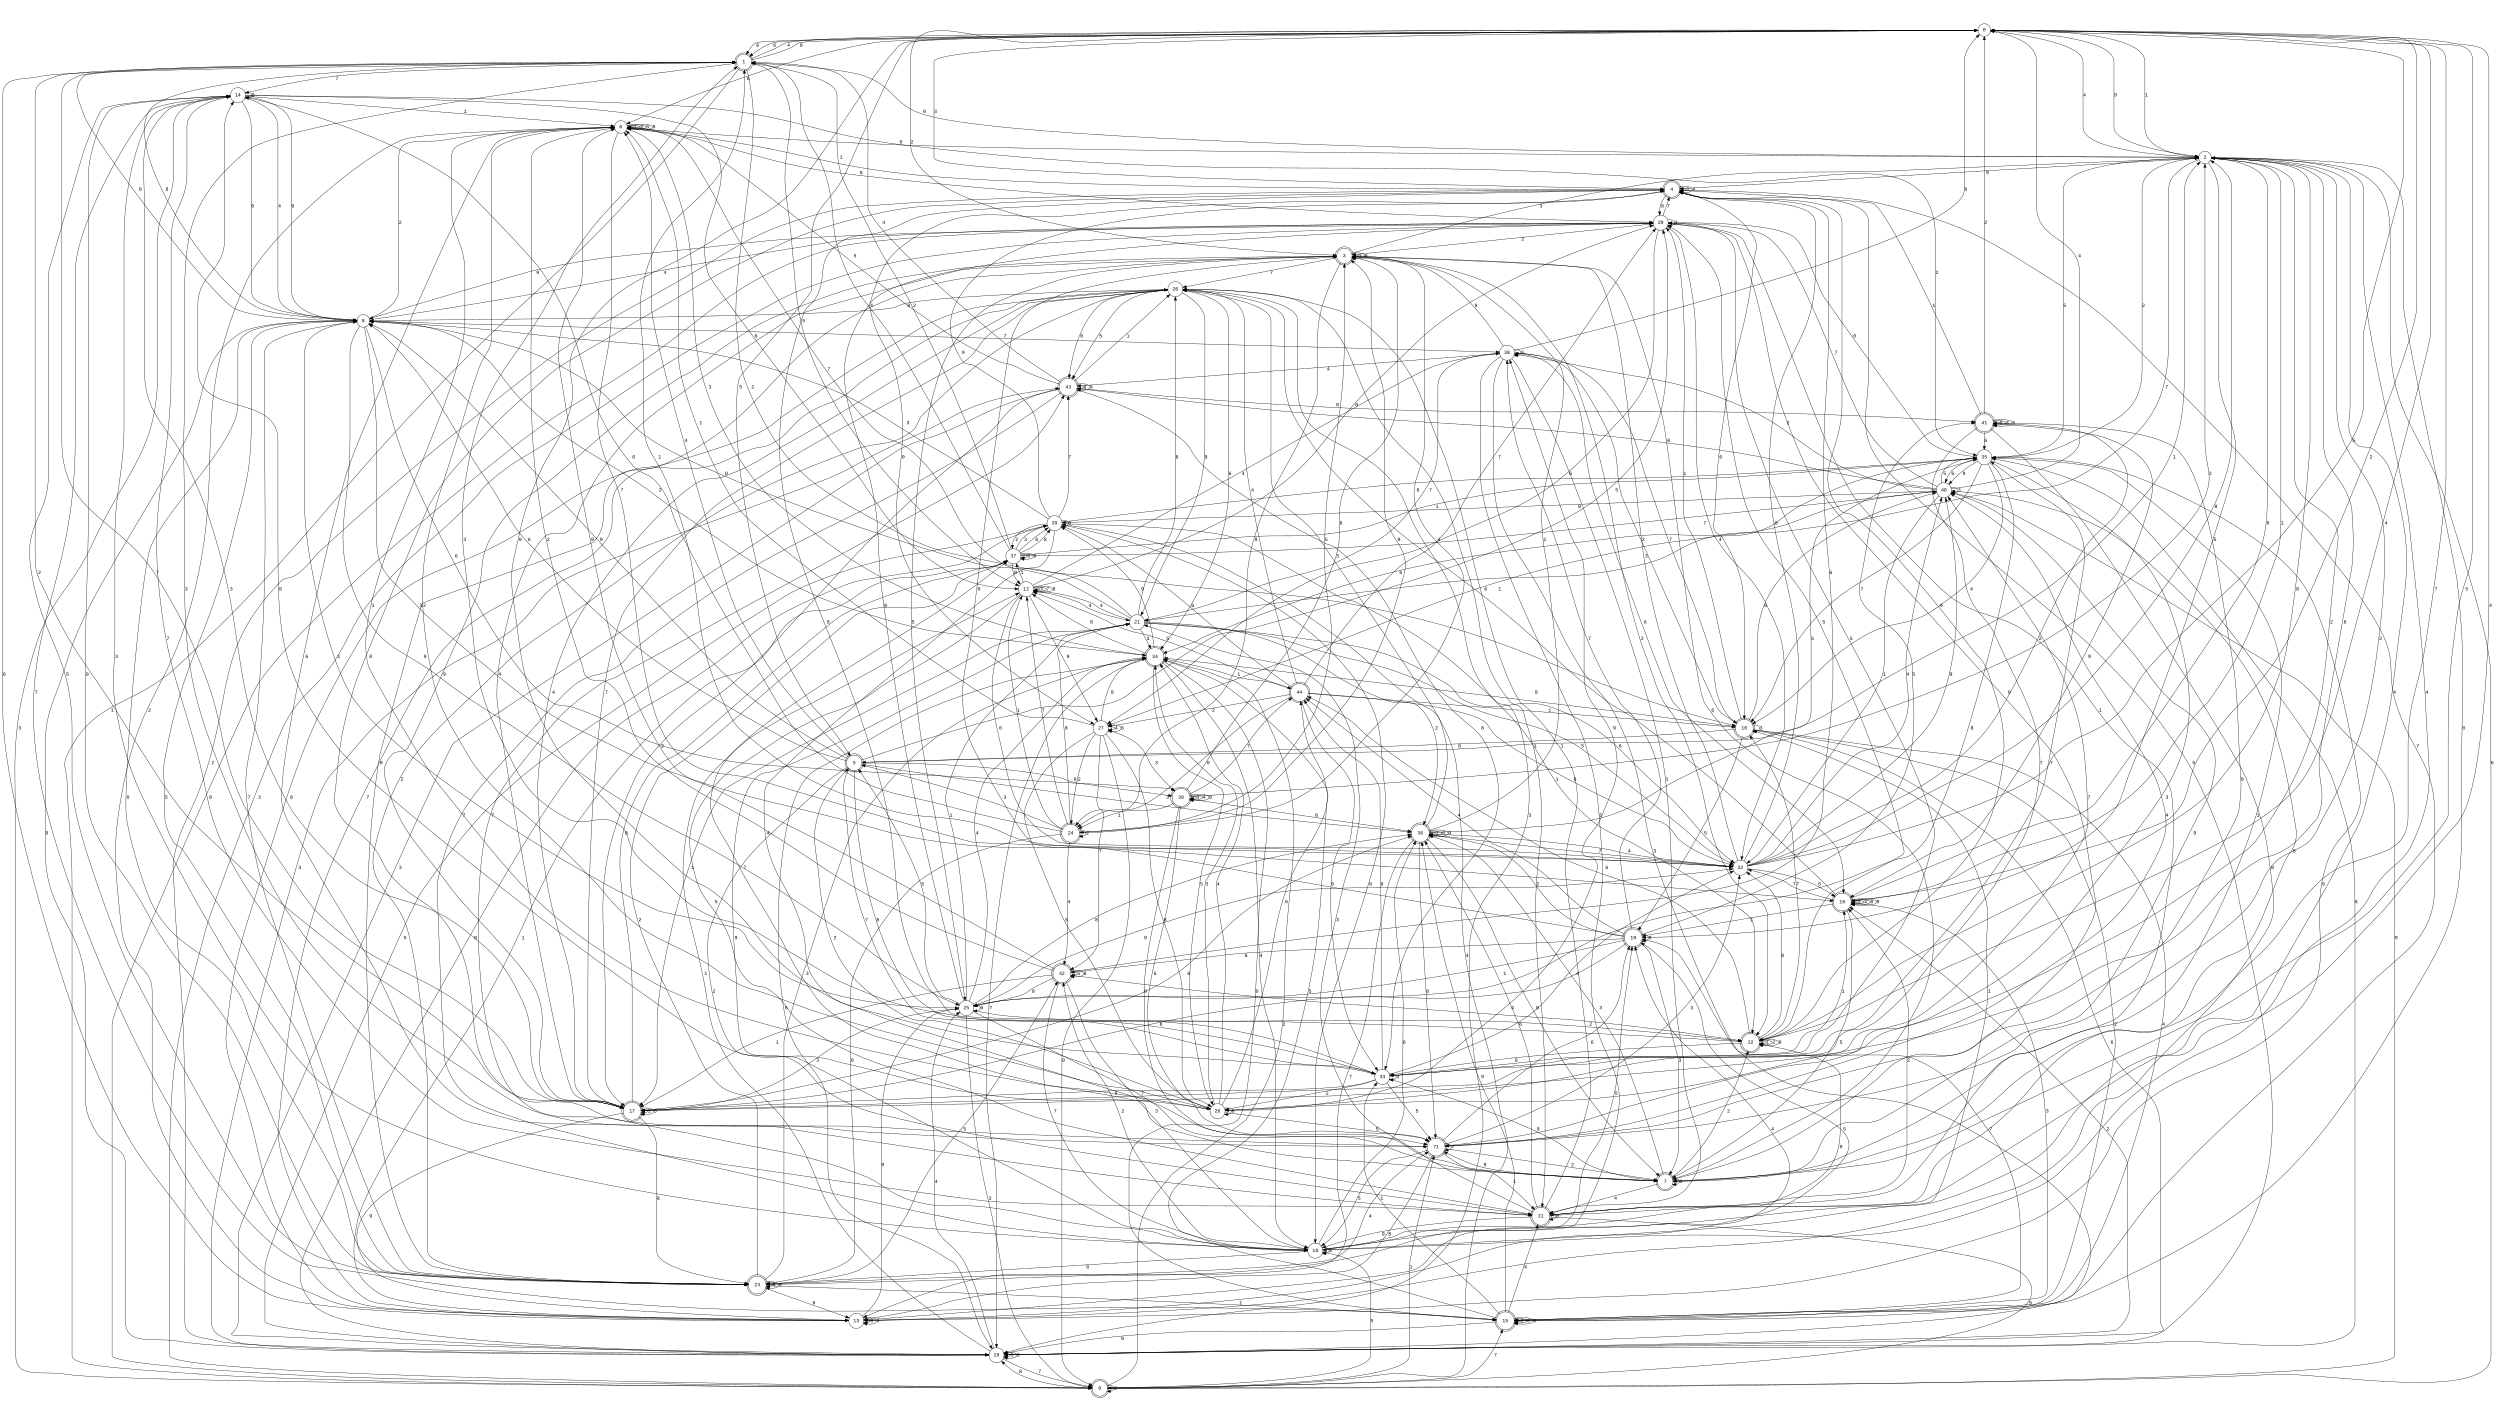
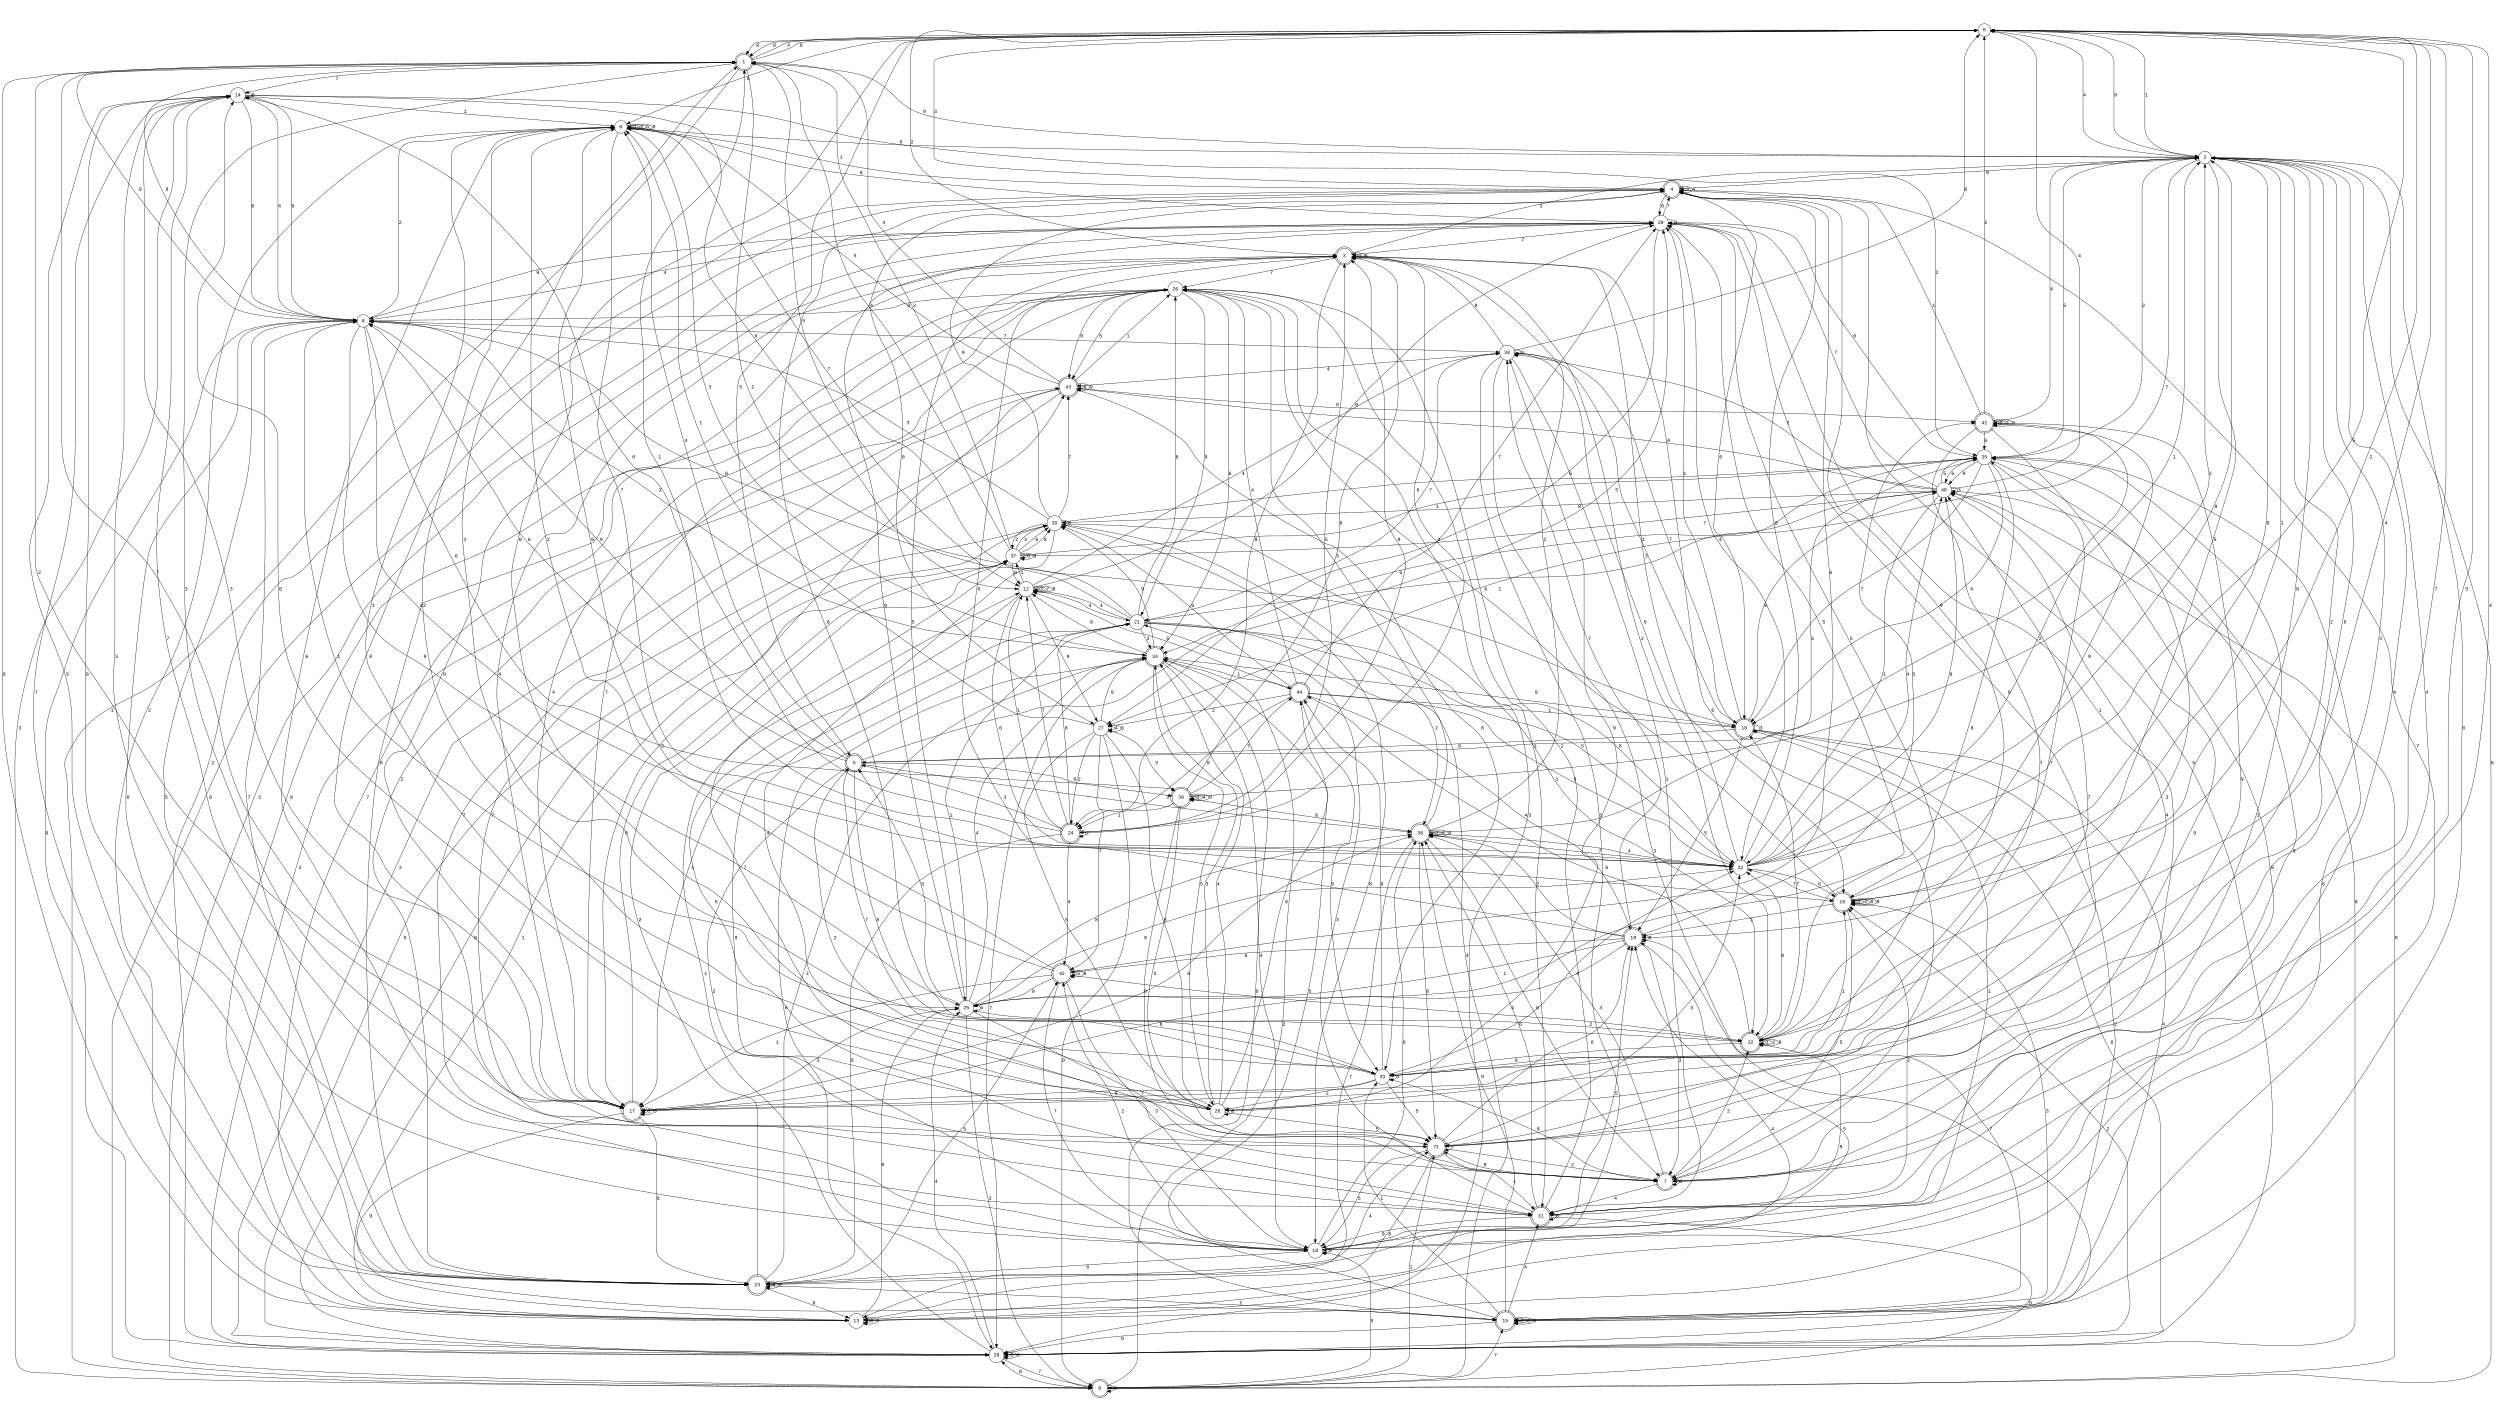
edge "41" -> "2": added, label "4"
edge "19" -> "44": reversed
